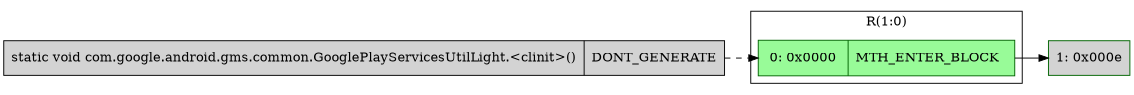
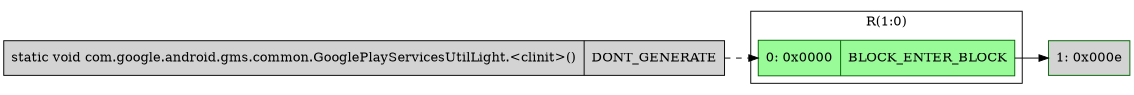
node "0: 0x0000": text "MTH_ENTER_BLOCK" -> "BLOCK_ENTER_BLOCK"
